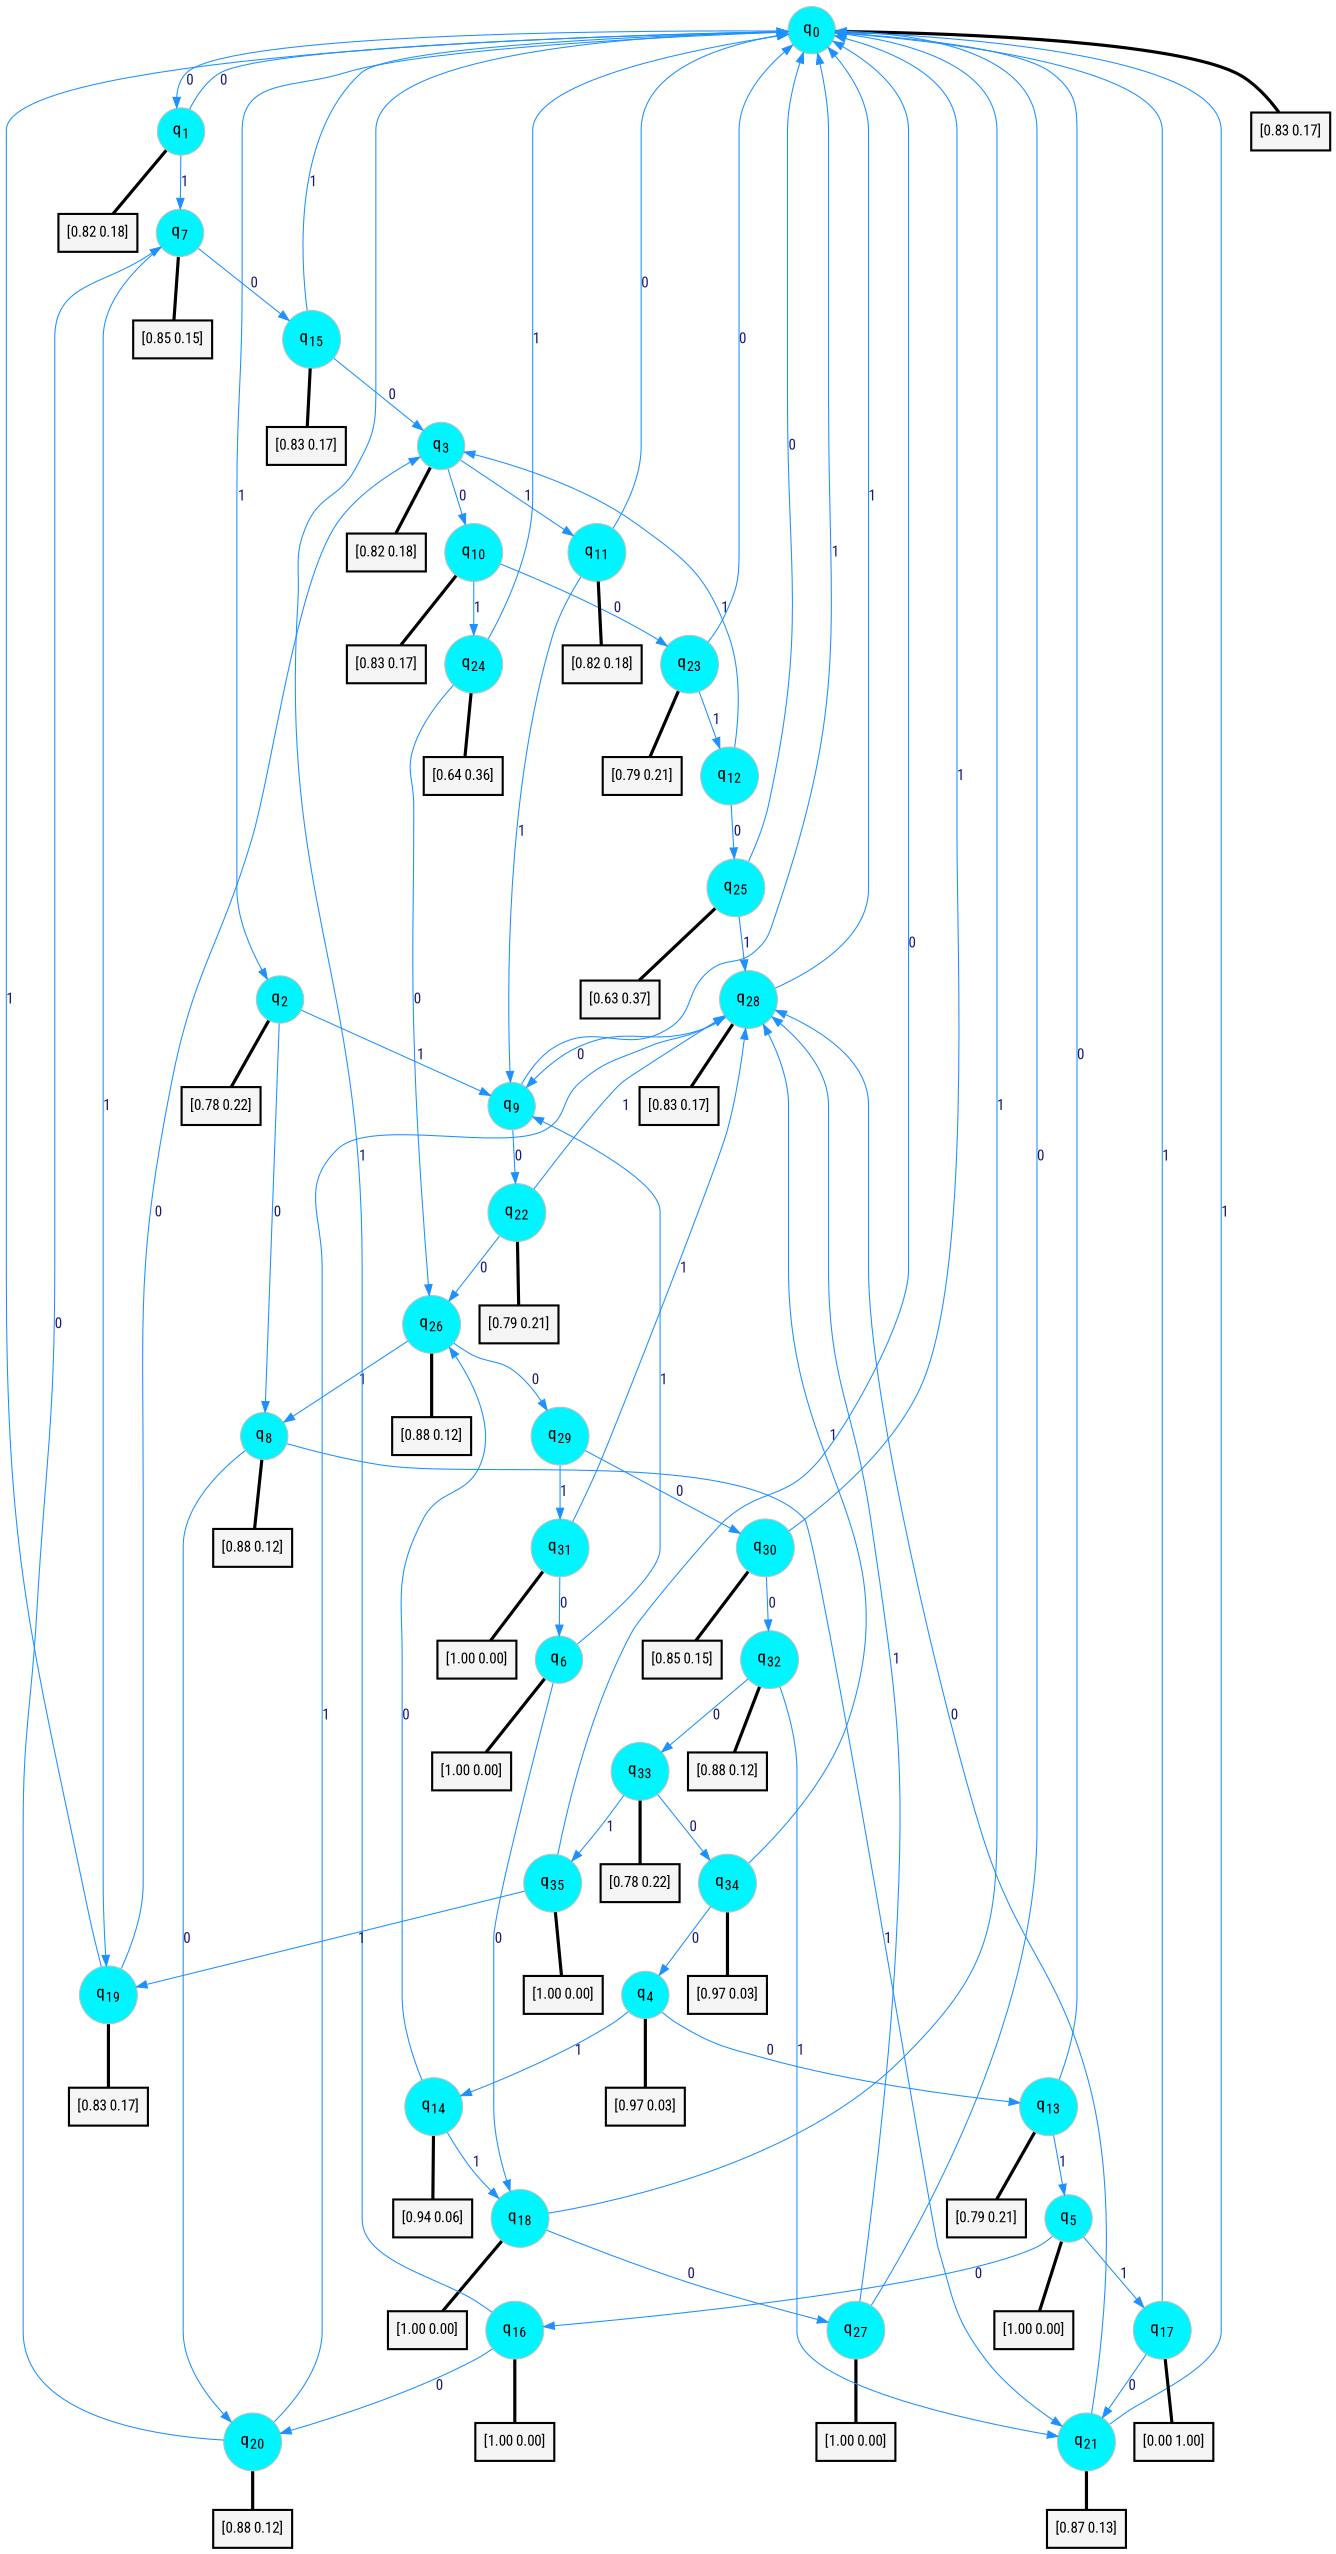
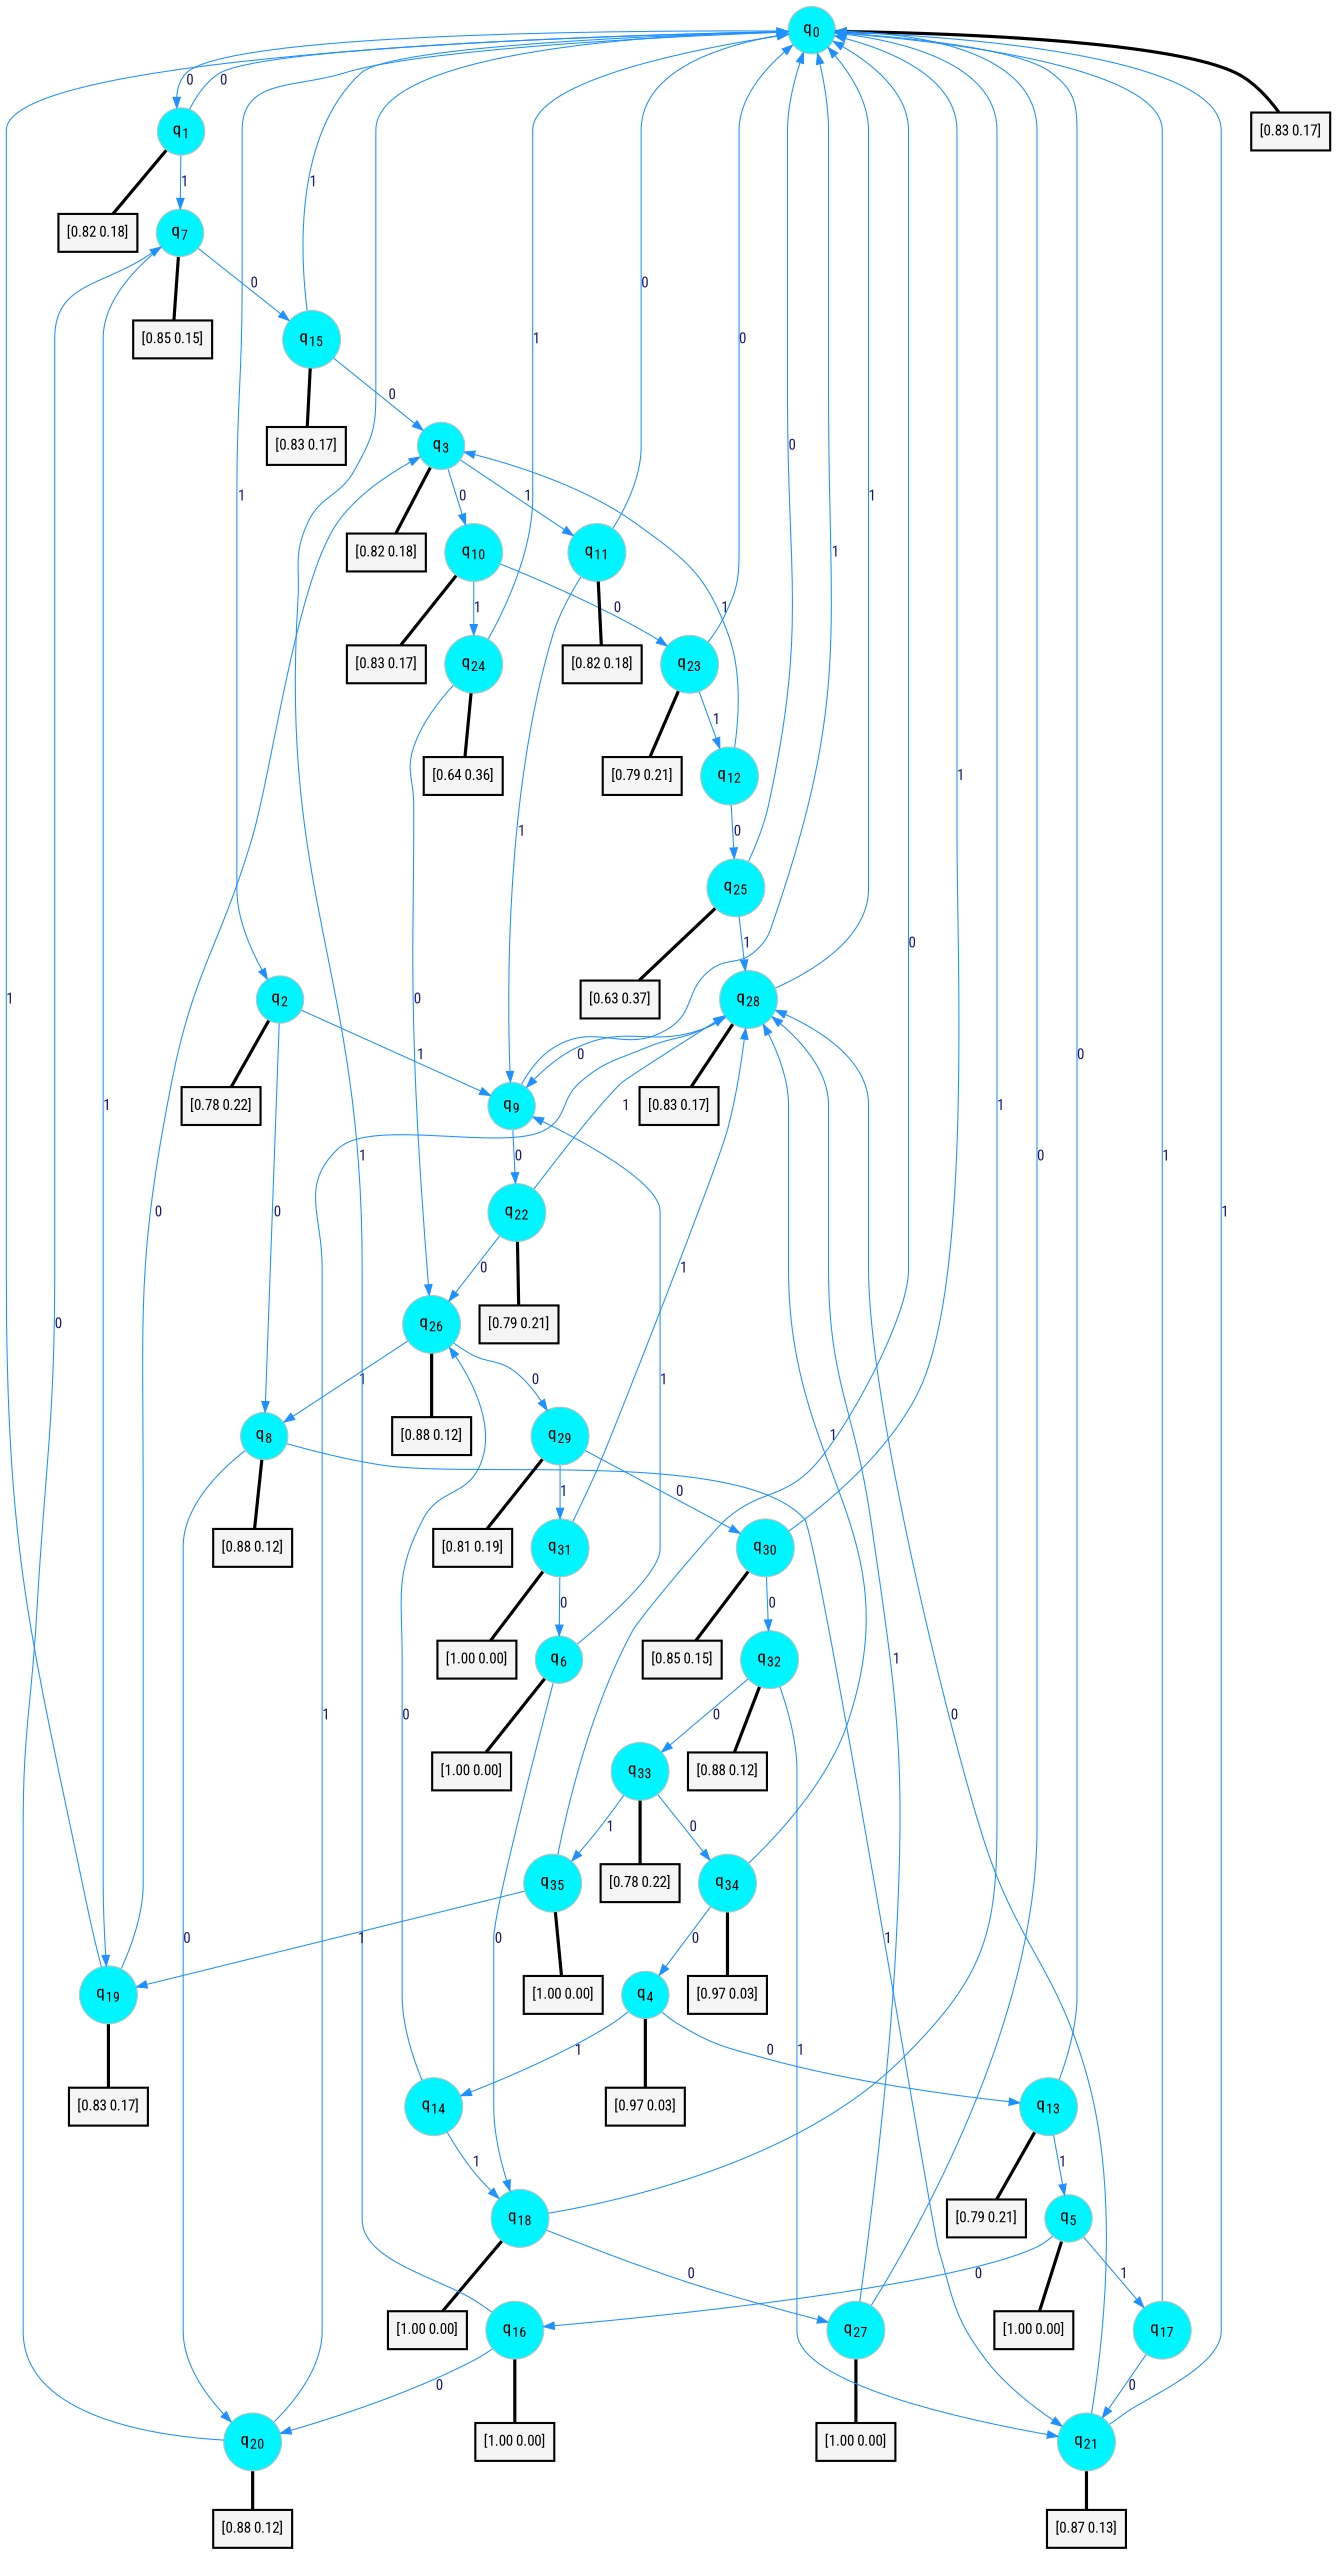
node "[0.81 0.19]": added
node "[0.94 0.06]": removed
node "[0.00 1.00]": removed
